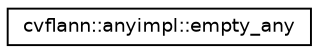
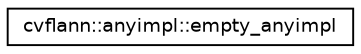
node "cvflann::anyimpl::empty_any": label "cvflann::anyimpl::empty_any" -> "cvflann::anyimpl::empty_anyimpl"
